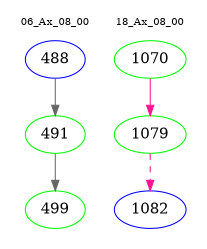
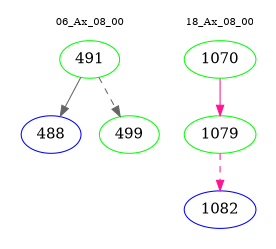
edge "488" -> "491": reversed
edge "491" -> "499": style solid -> dashed
